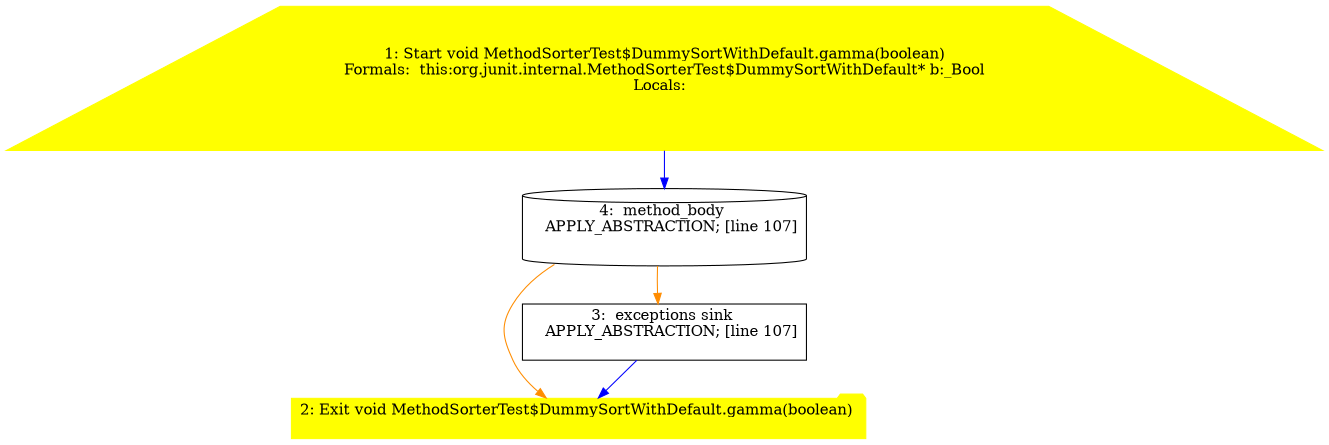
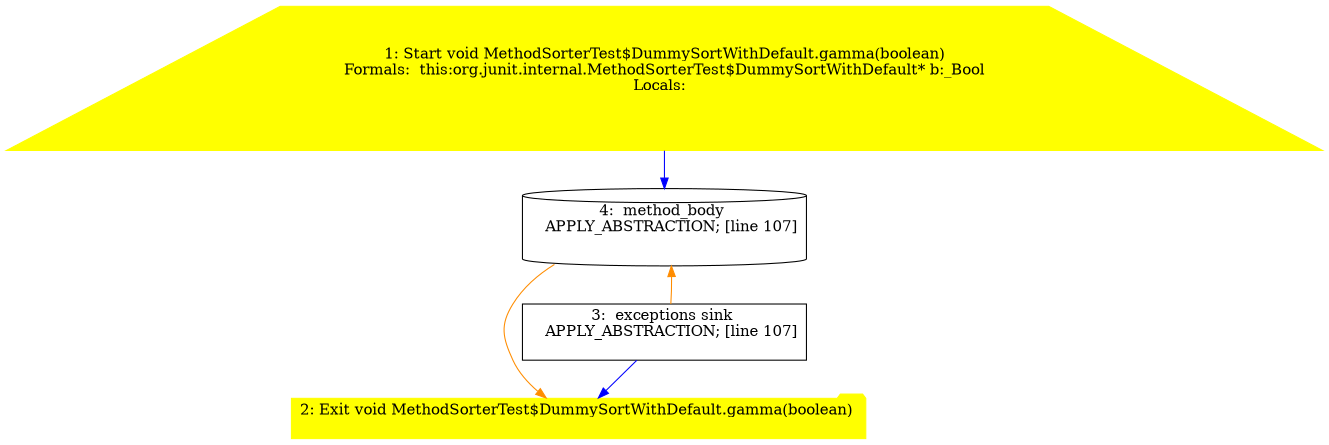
edge "4:  method_body APPLY_ABSTRACTION; [line 107]" -> "3:  exceptions sink APPLY_ABSTRACTION; [line 107]": reversed
